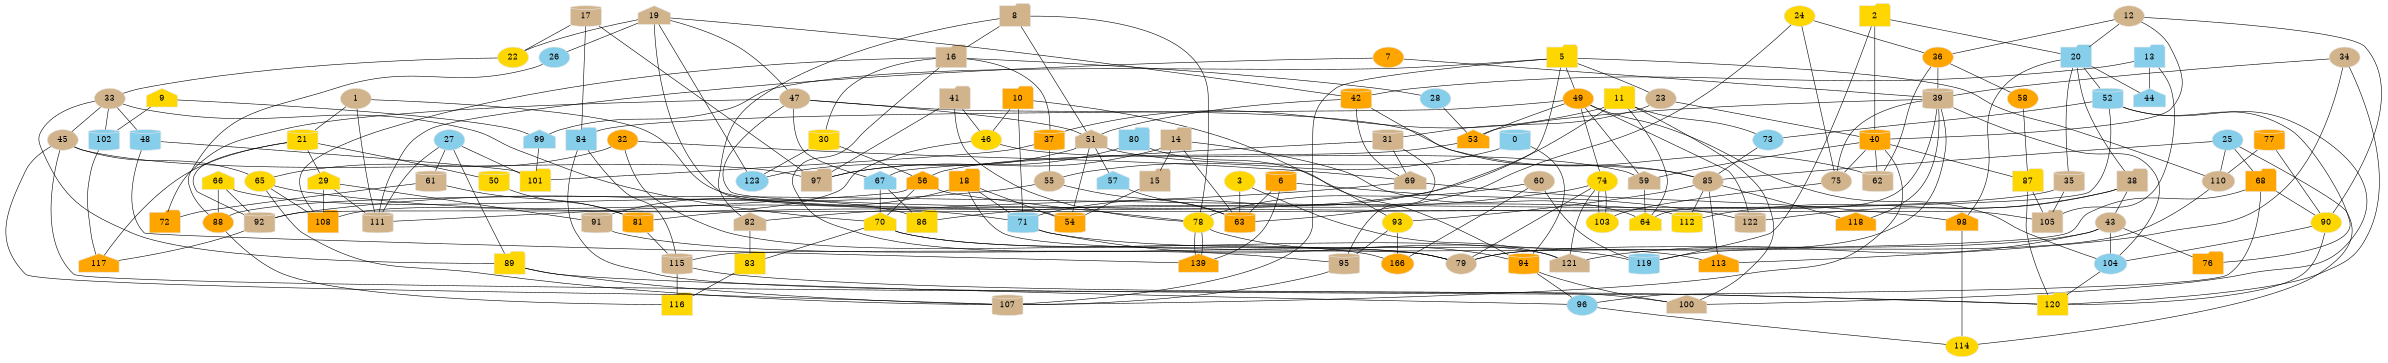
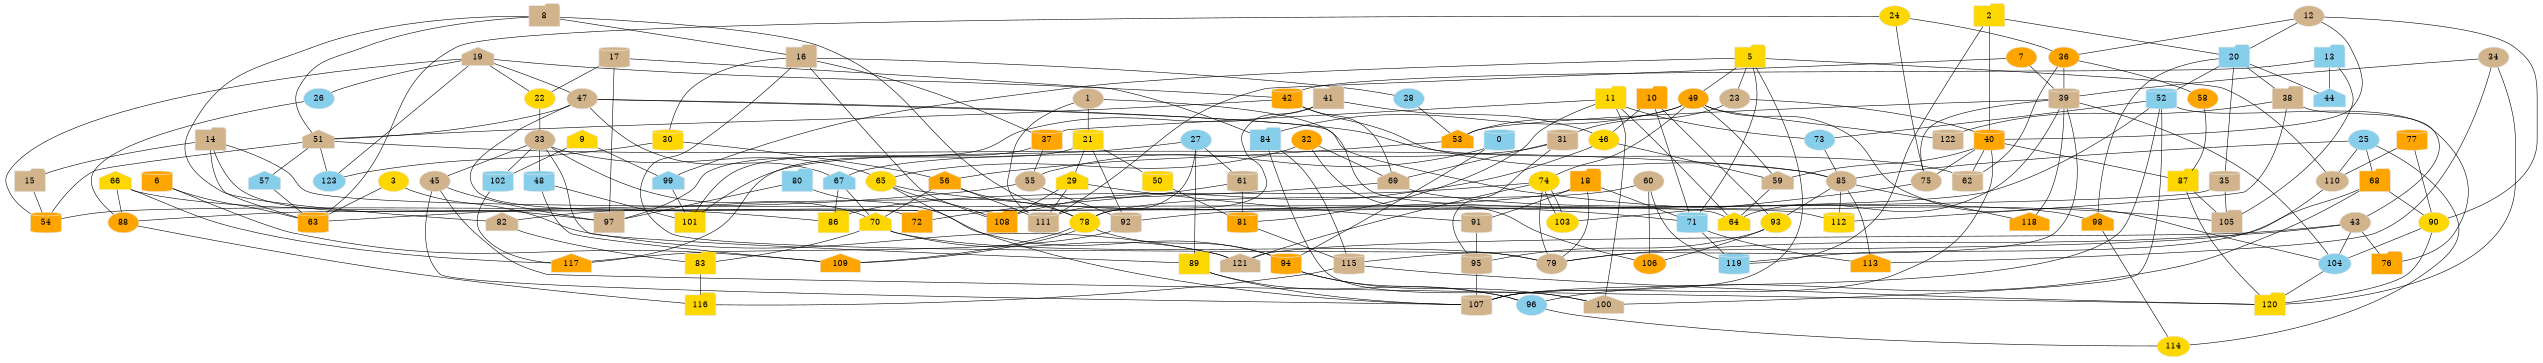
edge "45" -- "65": now "33" -- "65"
edge "6" -- "122": removed
edge "66" -- "92": now "66" -- "117"
node "139": label "139" -> "109"
node "166": label "166" -> "106"
edge "52" -- "107": added
